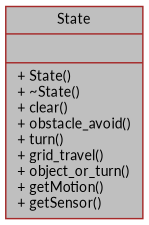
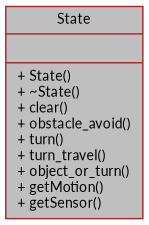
node "State": text "+ grid_travel()" -> "+ turn_travel()"
